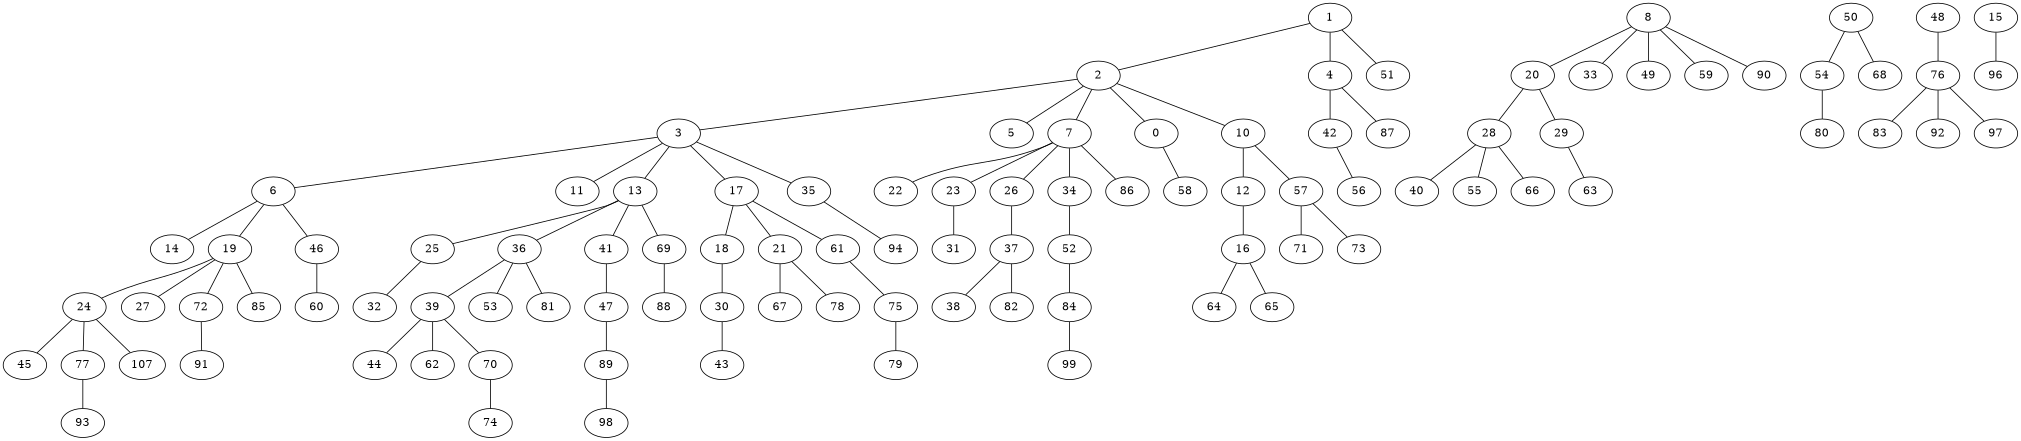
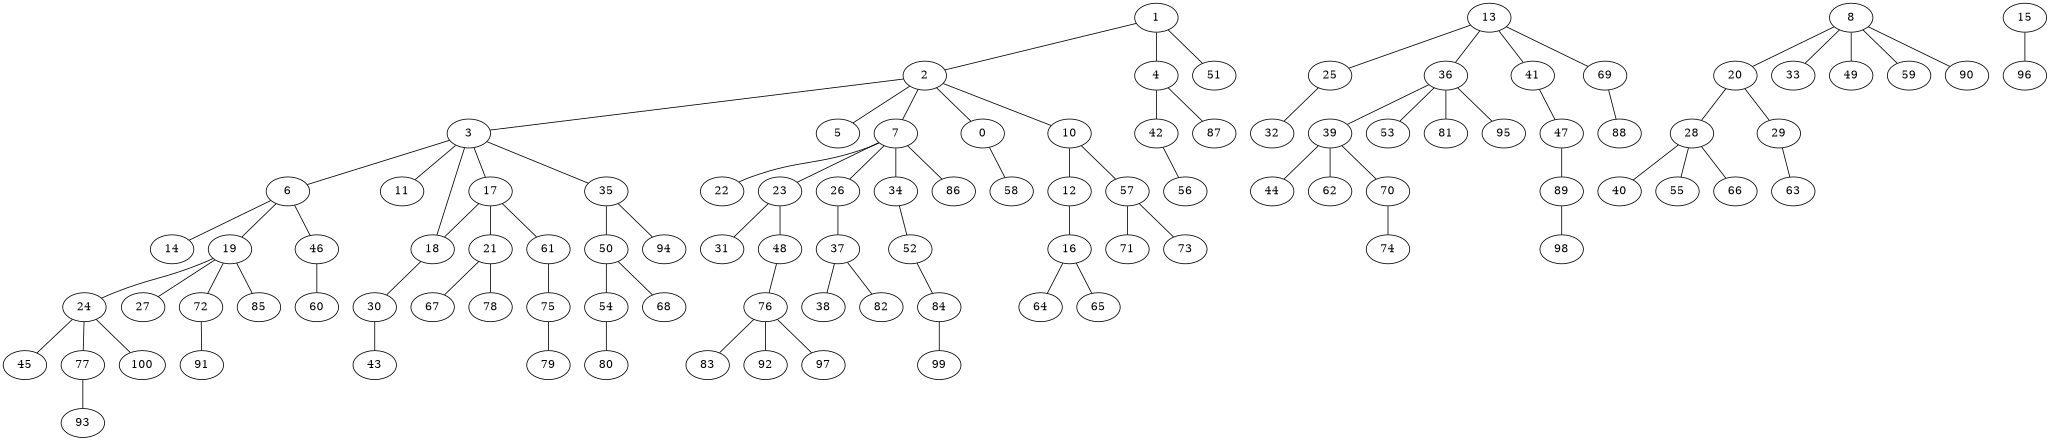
node "95": added
edge "3" -- "13": now "3" -- "18"
edge "35" -- "50": added
edge "23" -- "48": added
node "107": label "107" -> "100"
